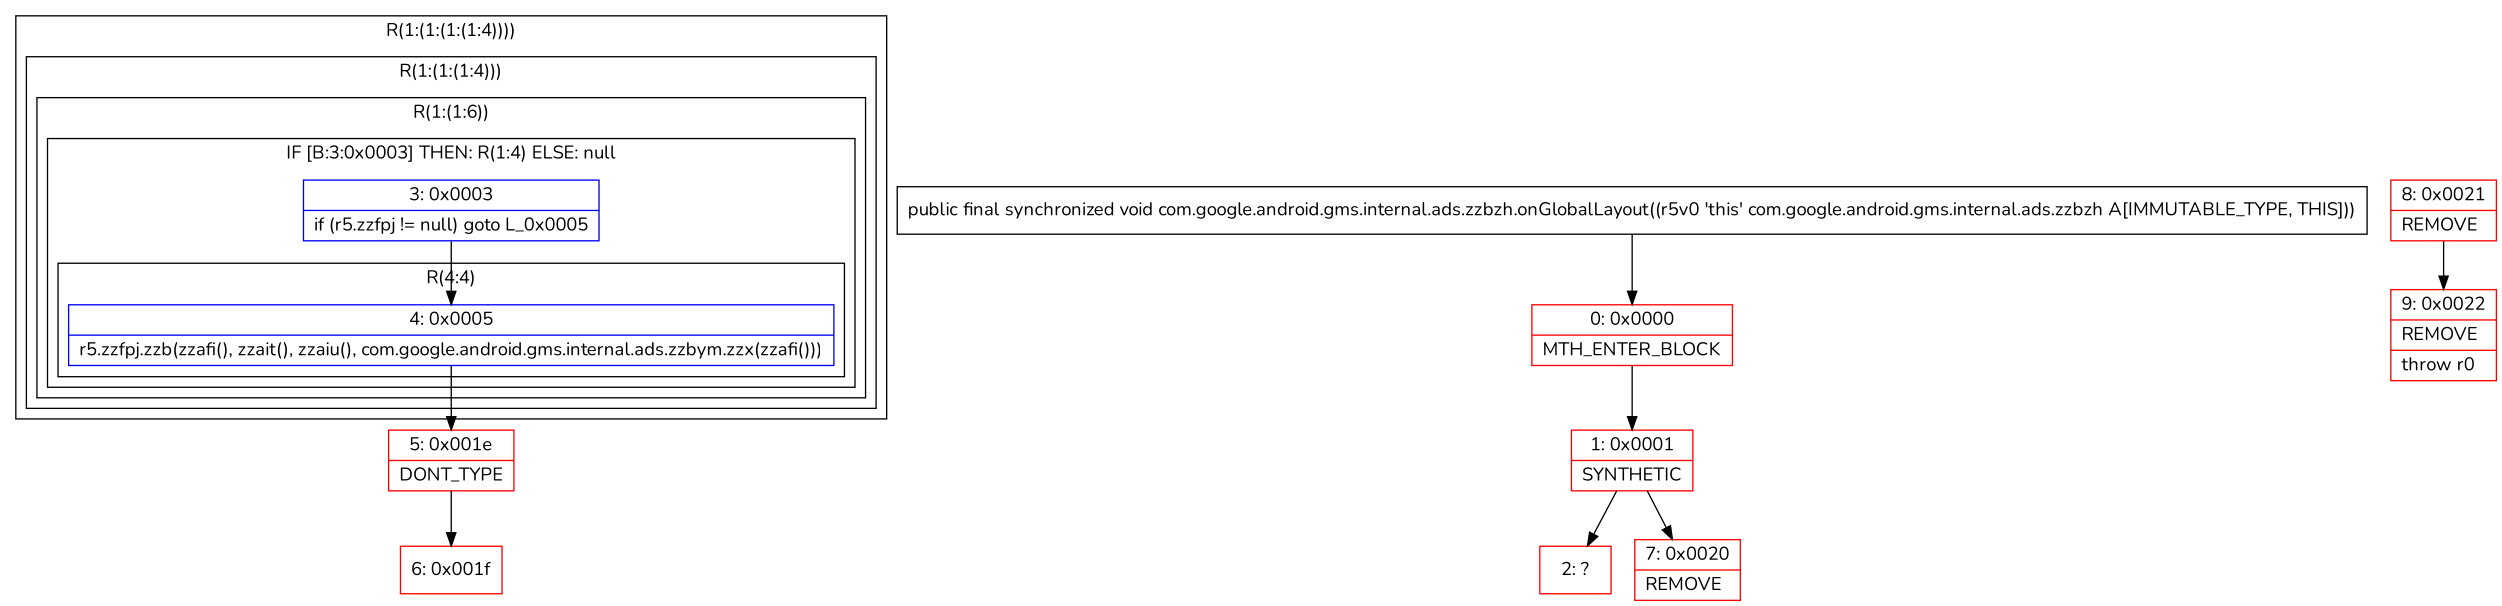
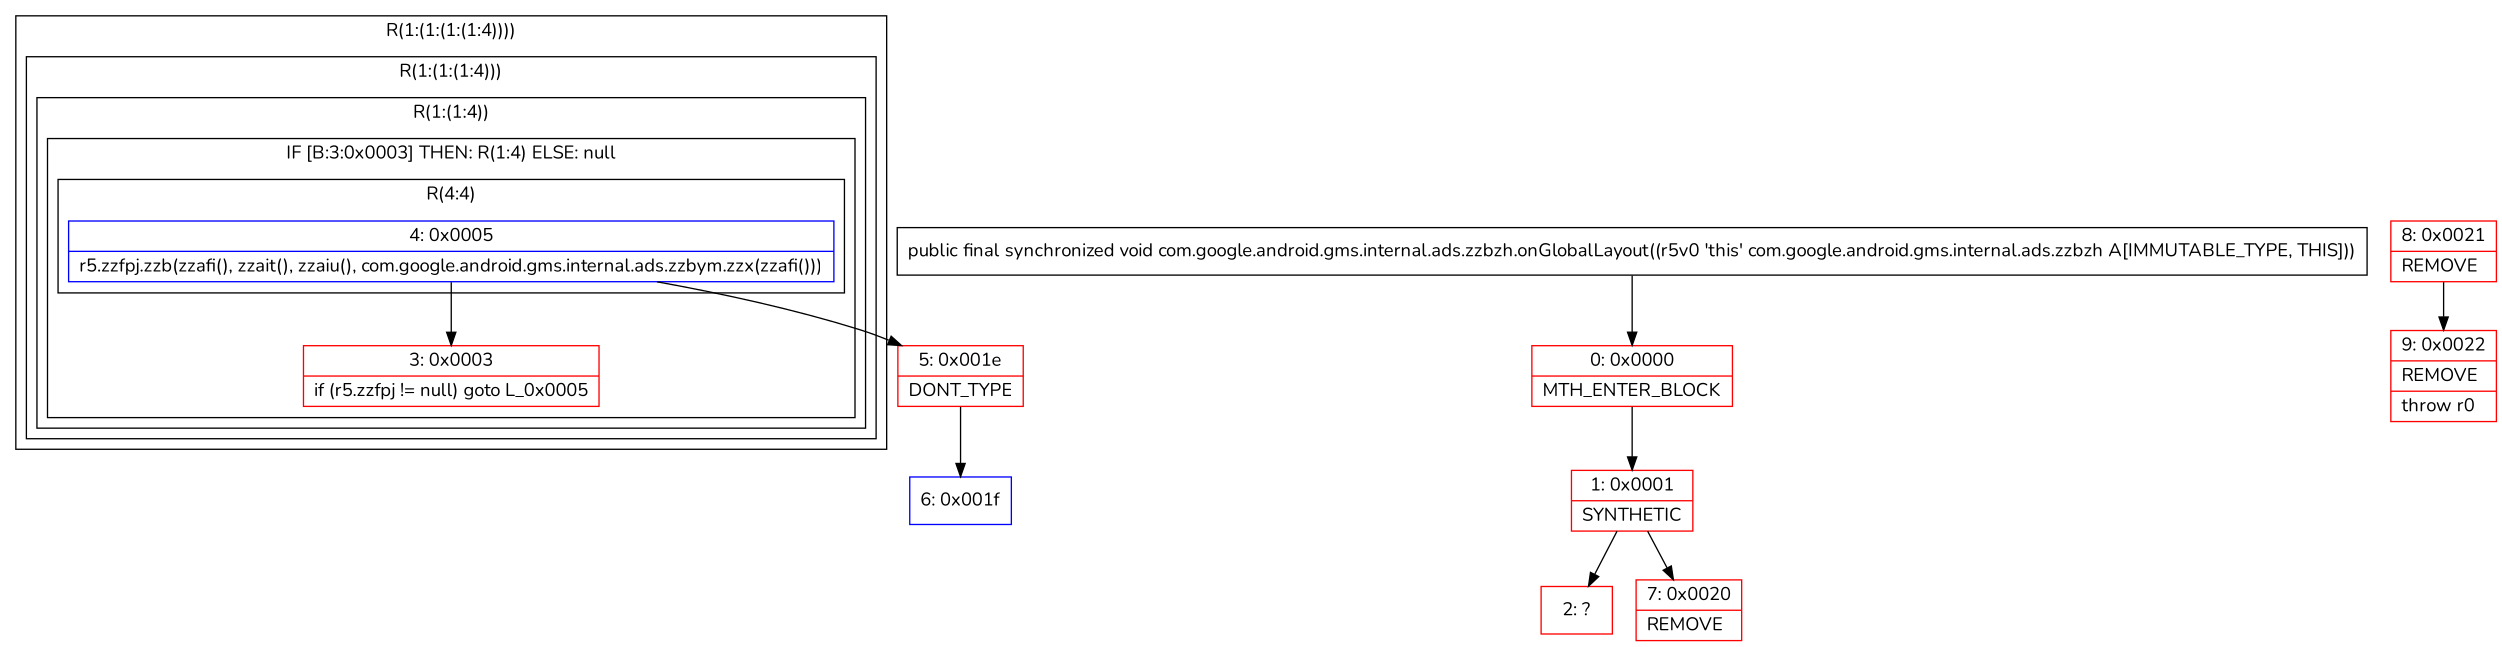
cluster "R(1:(1:6))": label "R(1:(1:6))" -> "R(1:(1:4))"
node "3: 0x0003": color blue -> red
edge "3: 0x0003" -> "4: 0x0005": reversed
node "6: 0x001f": color red -> blue
